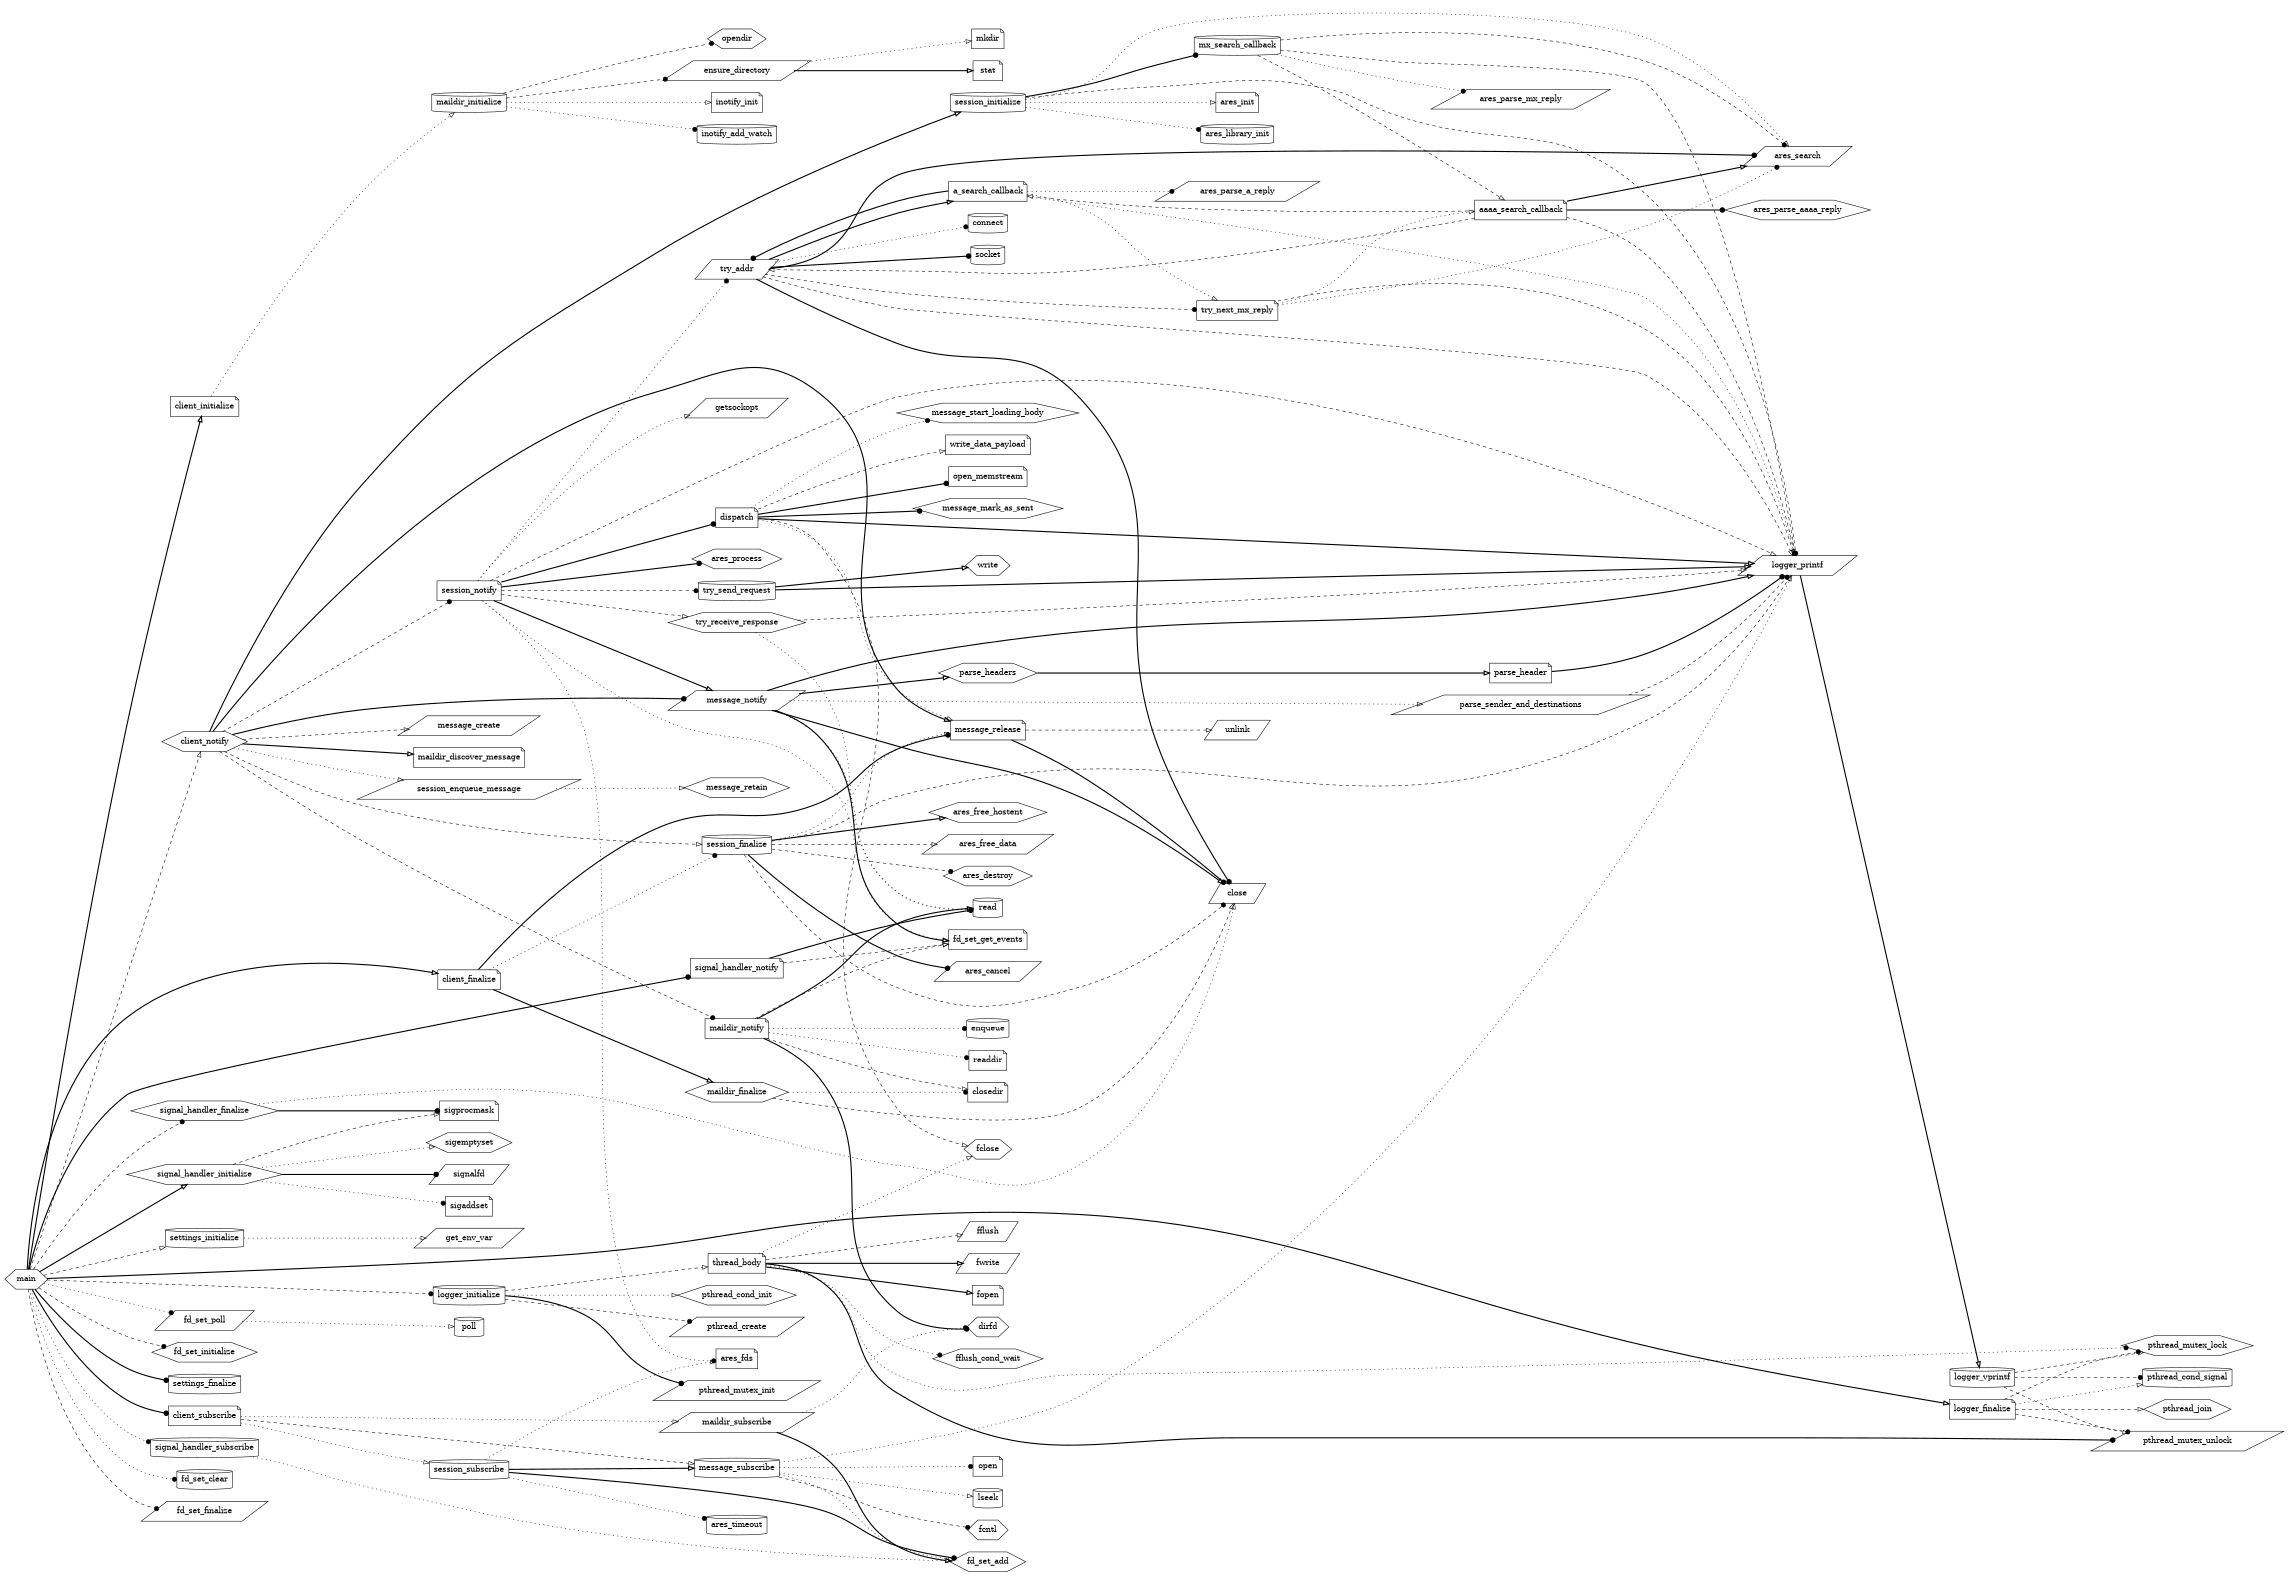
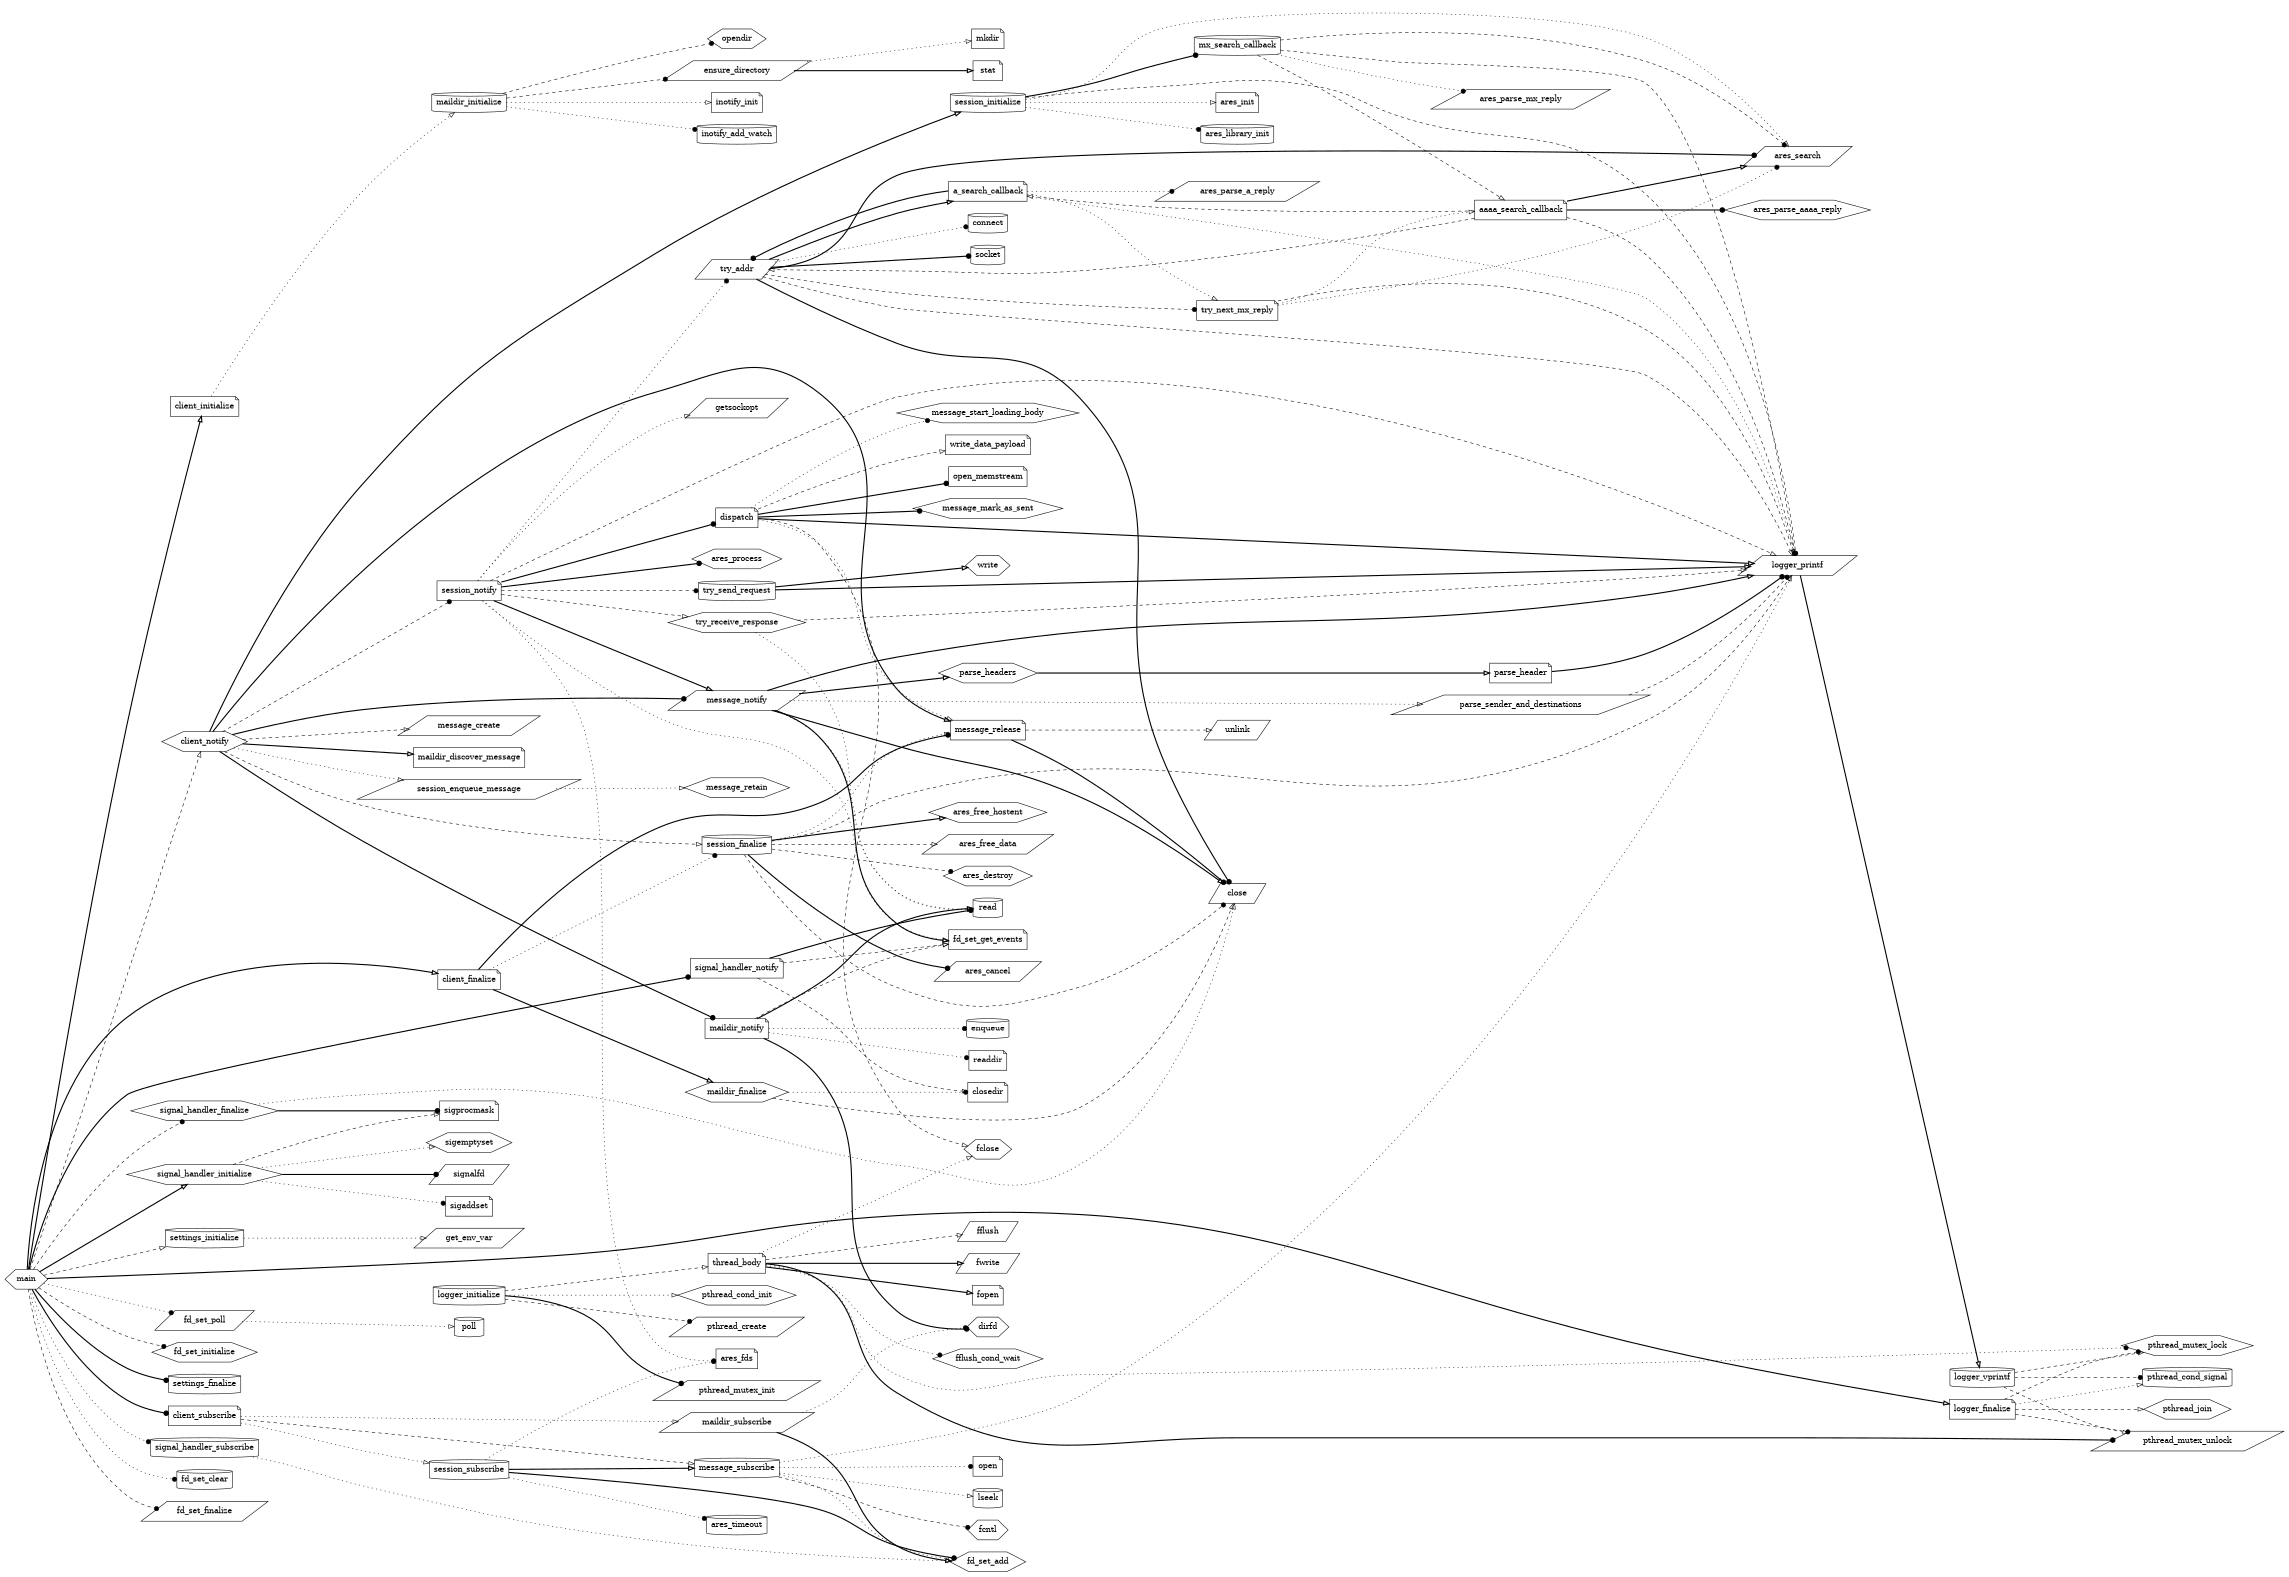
edge "client_notify" -> "maildir_notify": style dashed -> bold
edge "maildir_notify" -> "closedir": now "signal_handler_notify" -> "closedir"
edge "main" -> "logger_initialize": removed
edge "session_subscribe" -> "ares_fds": arrowhead onormal -> dot
